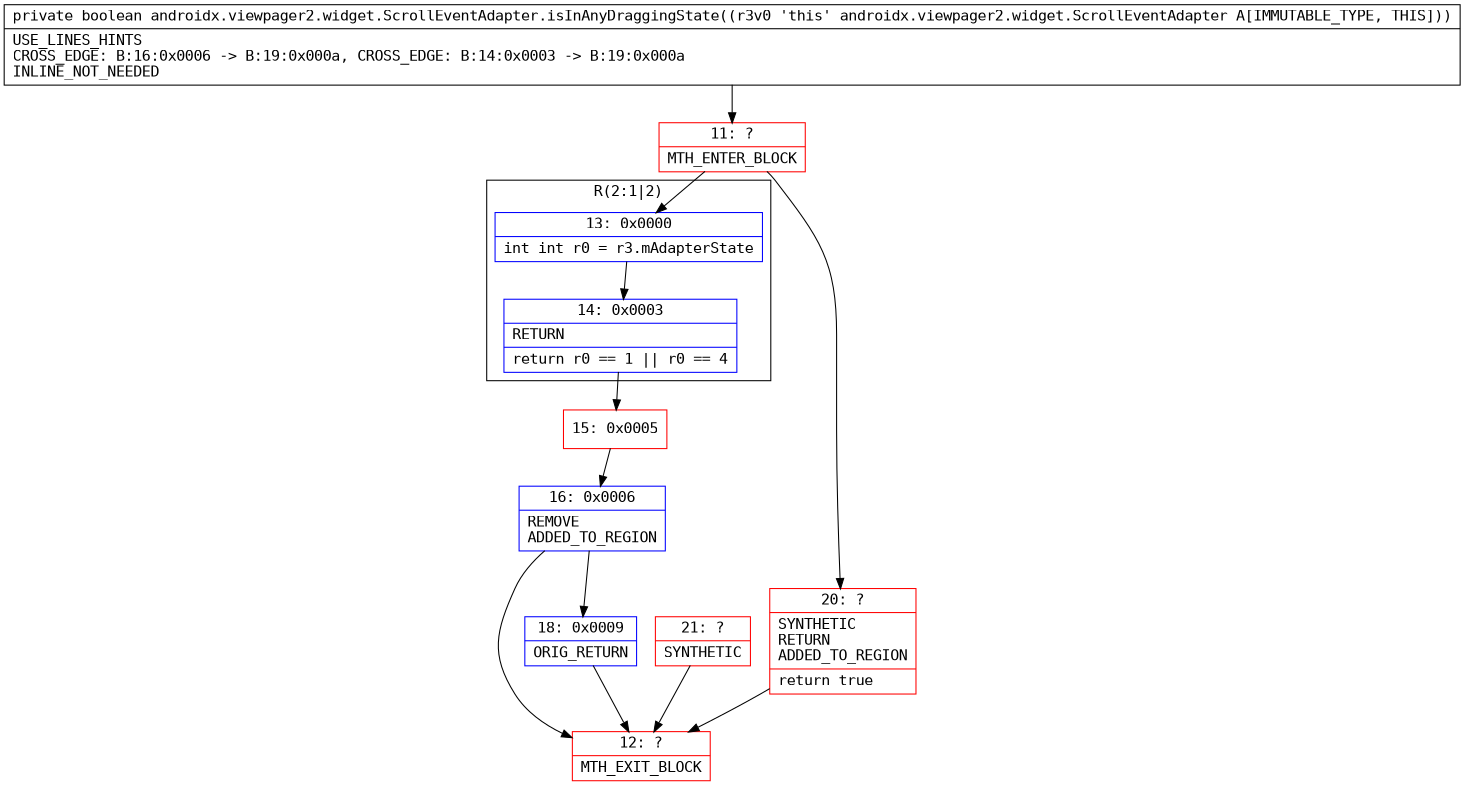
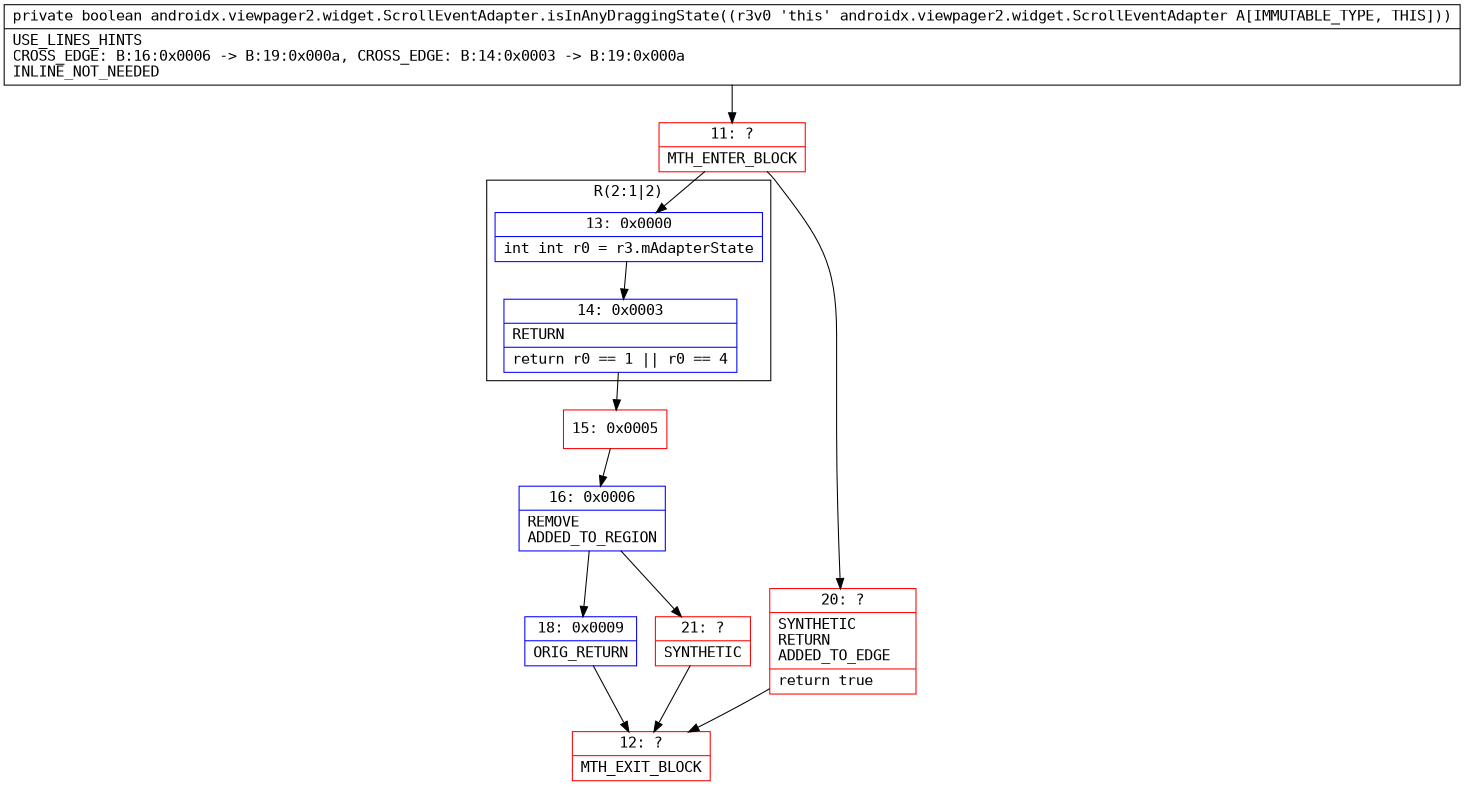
edge "16: 0x0006" -> "12: ?": now "16: 0x0006" -> "21: ?"
node "20: ?": text "ADDED_TO_REGION" -> "ADDED_TO_EDGE"
